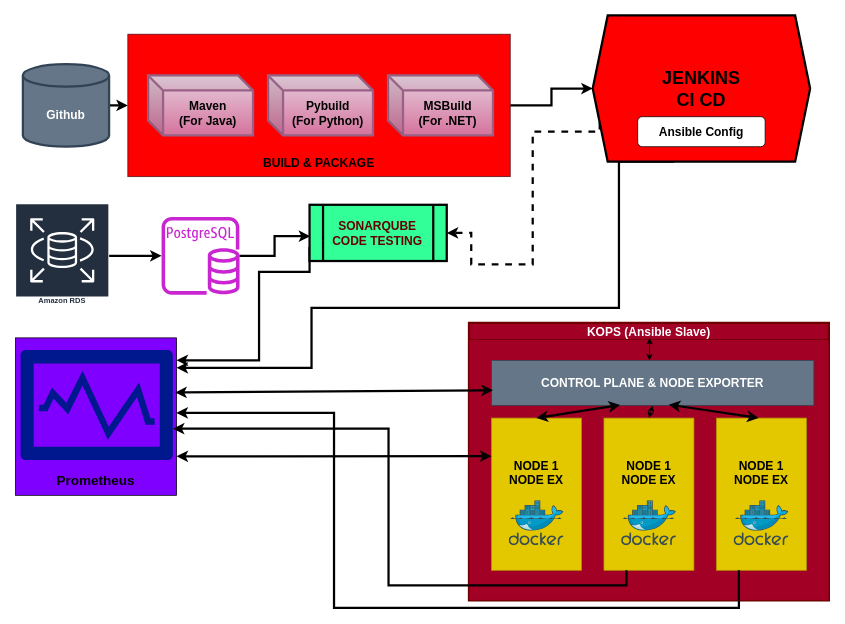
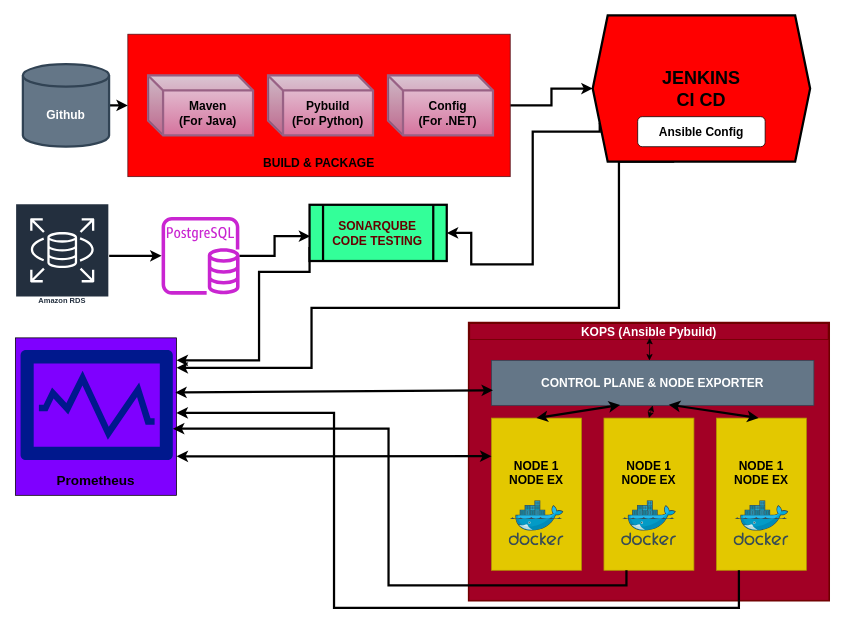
node "MSBuild (For .NET)": label "MSBuild (For .NET)" -> "Config (For .NET)"
edge "JENKINS CI CD" -> "SONARQUBE CODE TESTING": style dashed -> solid
node "KOPS (Ansible Slave)": label "KOPS (Ansible Slave)" -> "KOPS (Ansible Pybuild)"
